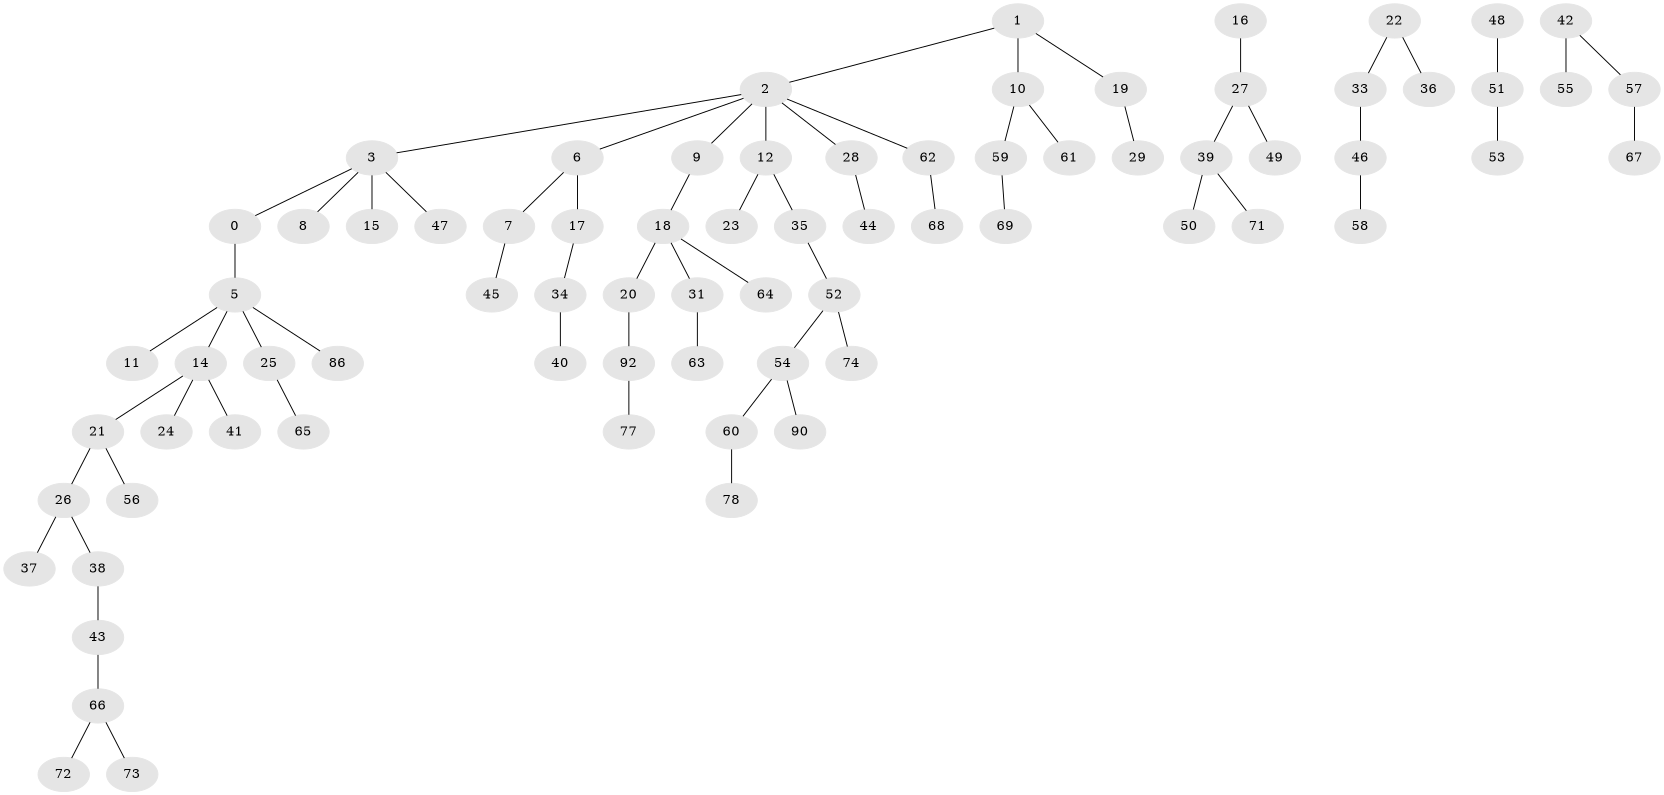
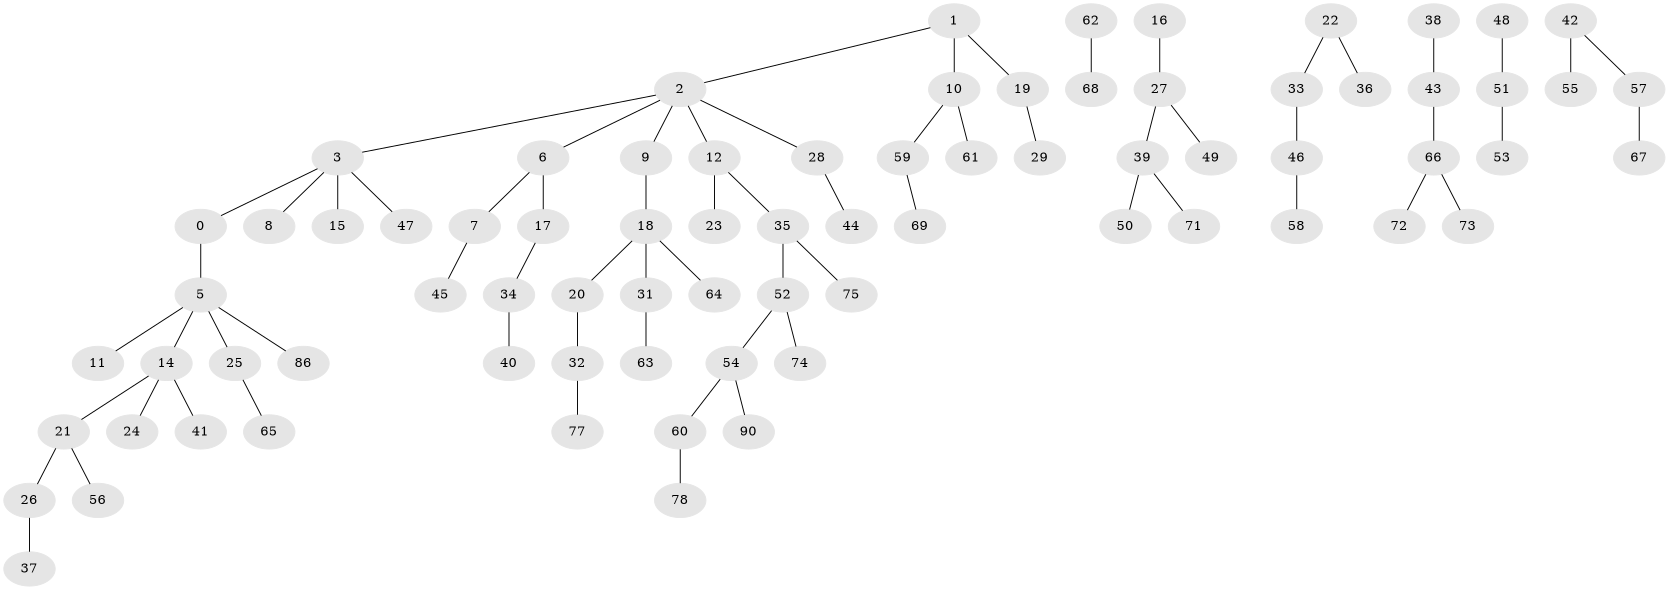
edge "2" -- "62": removed
node "75": added
node "92": label "92" -> "32"
edge "26" -- "38": removed
